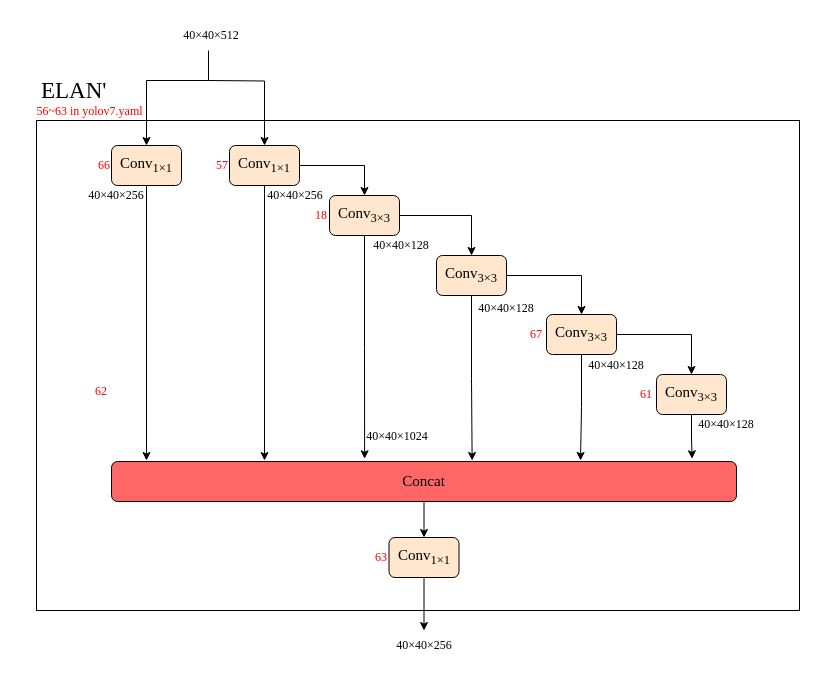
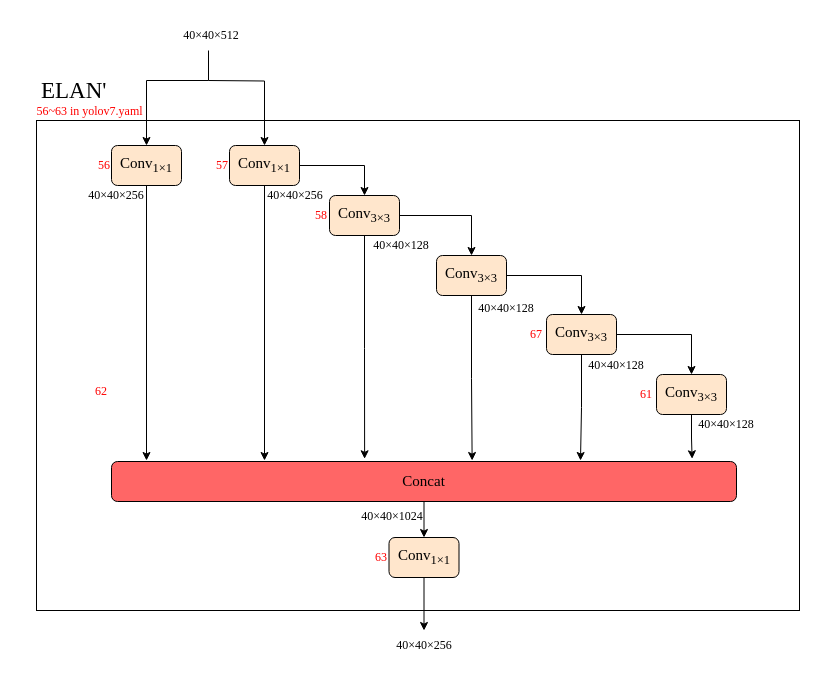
node "66": label "66" -> "56"
node "18": label "18" -> "58"
node "40×40×1024": moved (398, 437) -> (393, 517)
